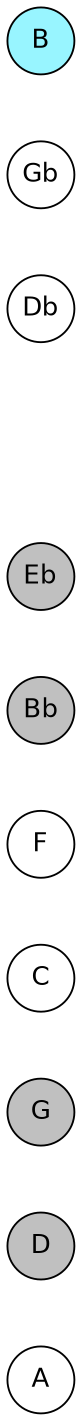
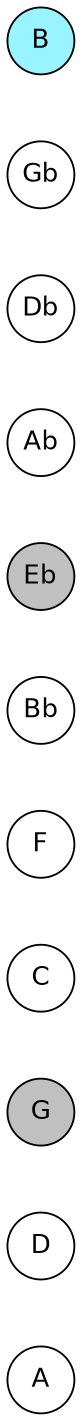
node "Ab": added
node "Bb": fillcolor gray -> white
node "D": fillcolor gray -> white
